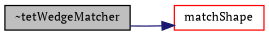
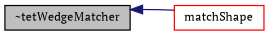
edge "~tetWedgeMatcher" -> "matchShape": reversed
